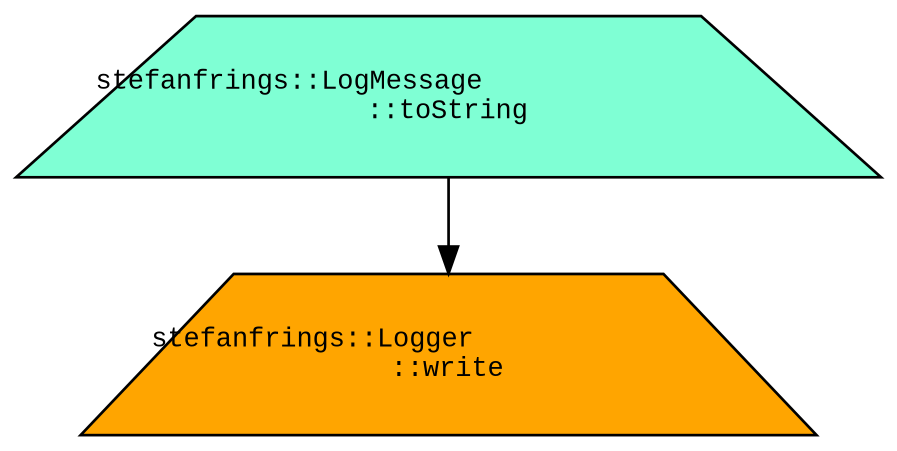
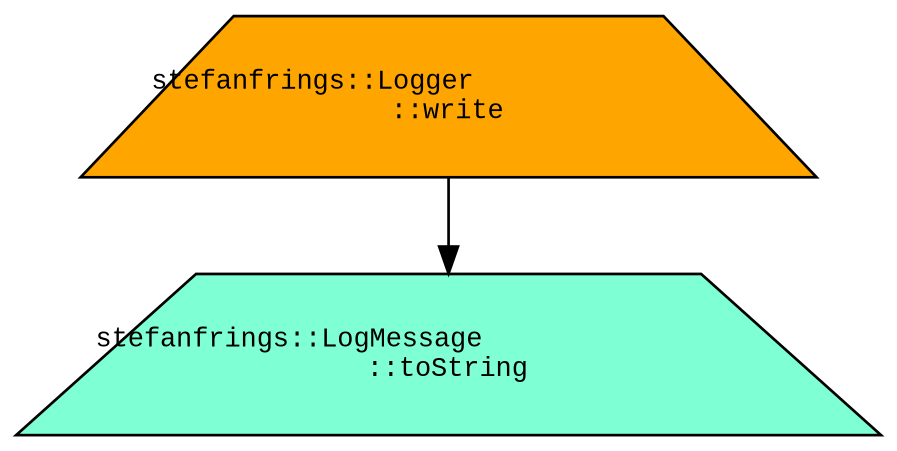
edge "stefanfrings::LogMessage ::toString" -> "stefanfrings::Logger ::write": reversed
